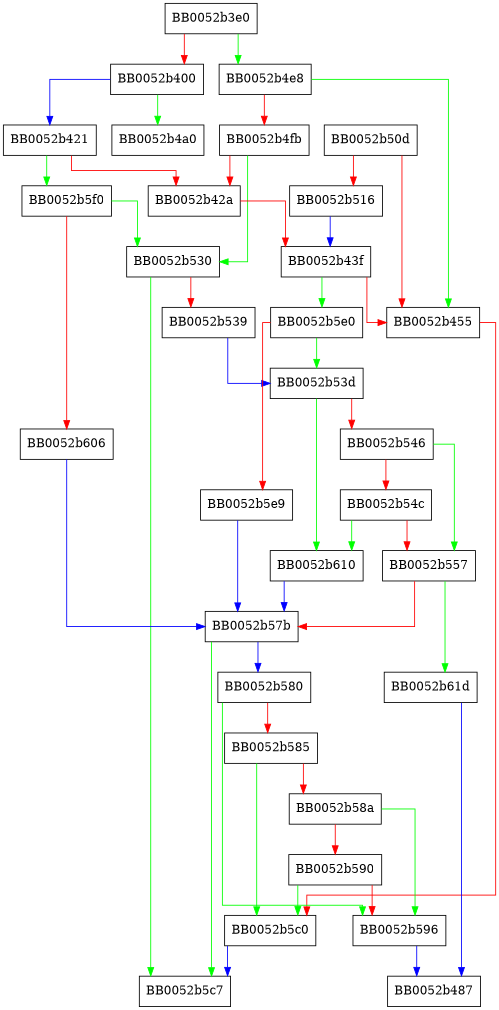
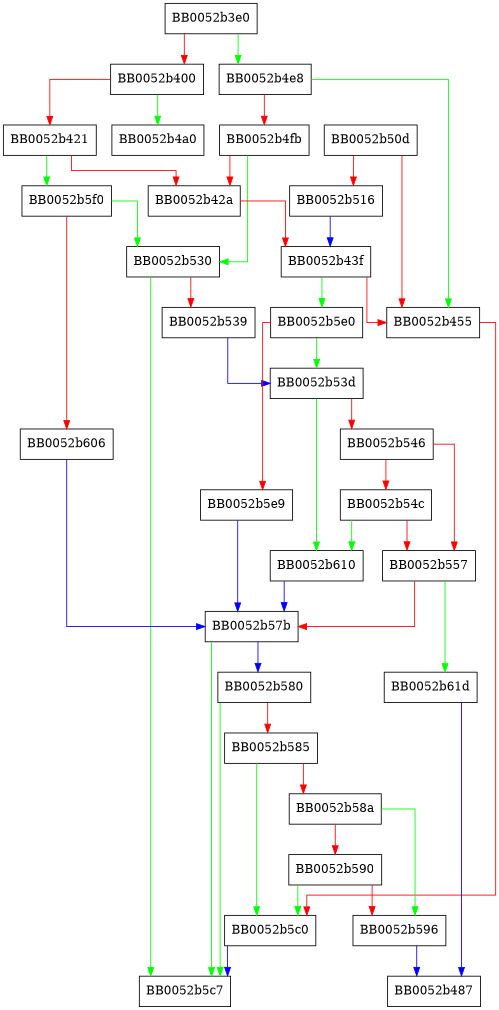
edge "BB0052b400" -> "BB0052b421": color blue -> red
edge "BB0052b546" -> "BB0052b557": color green -> red
edge "BB0052b580" -> "BB0052b596": now "BB0052b580" -> "BB0052b5c7"
